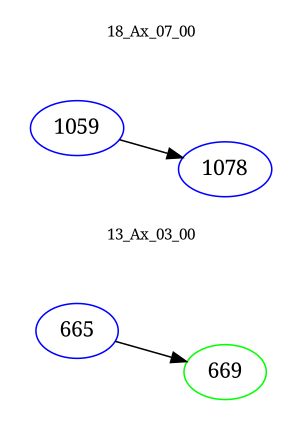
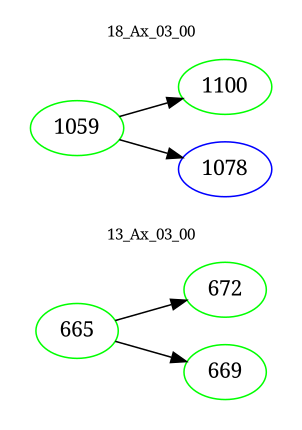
cluster "18_Ax_07_00": label "18_Ax_07_00" -> "18_Ax_03_00"
node "1100": added
node "1059": color blue -> green
node "672": added
node "665": color blue -> green
